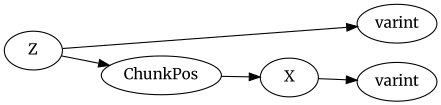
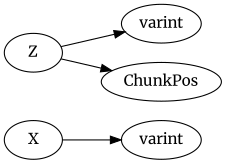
edge "ChunkPos" -> "X": removed
